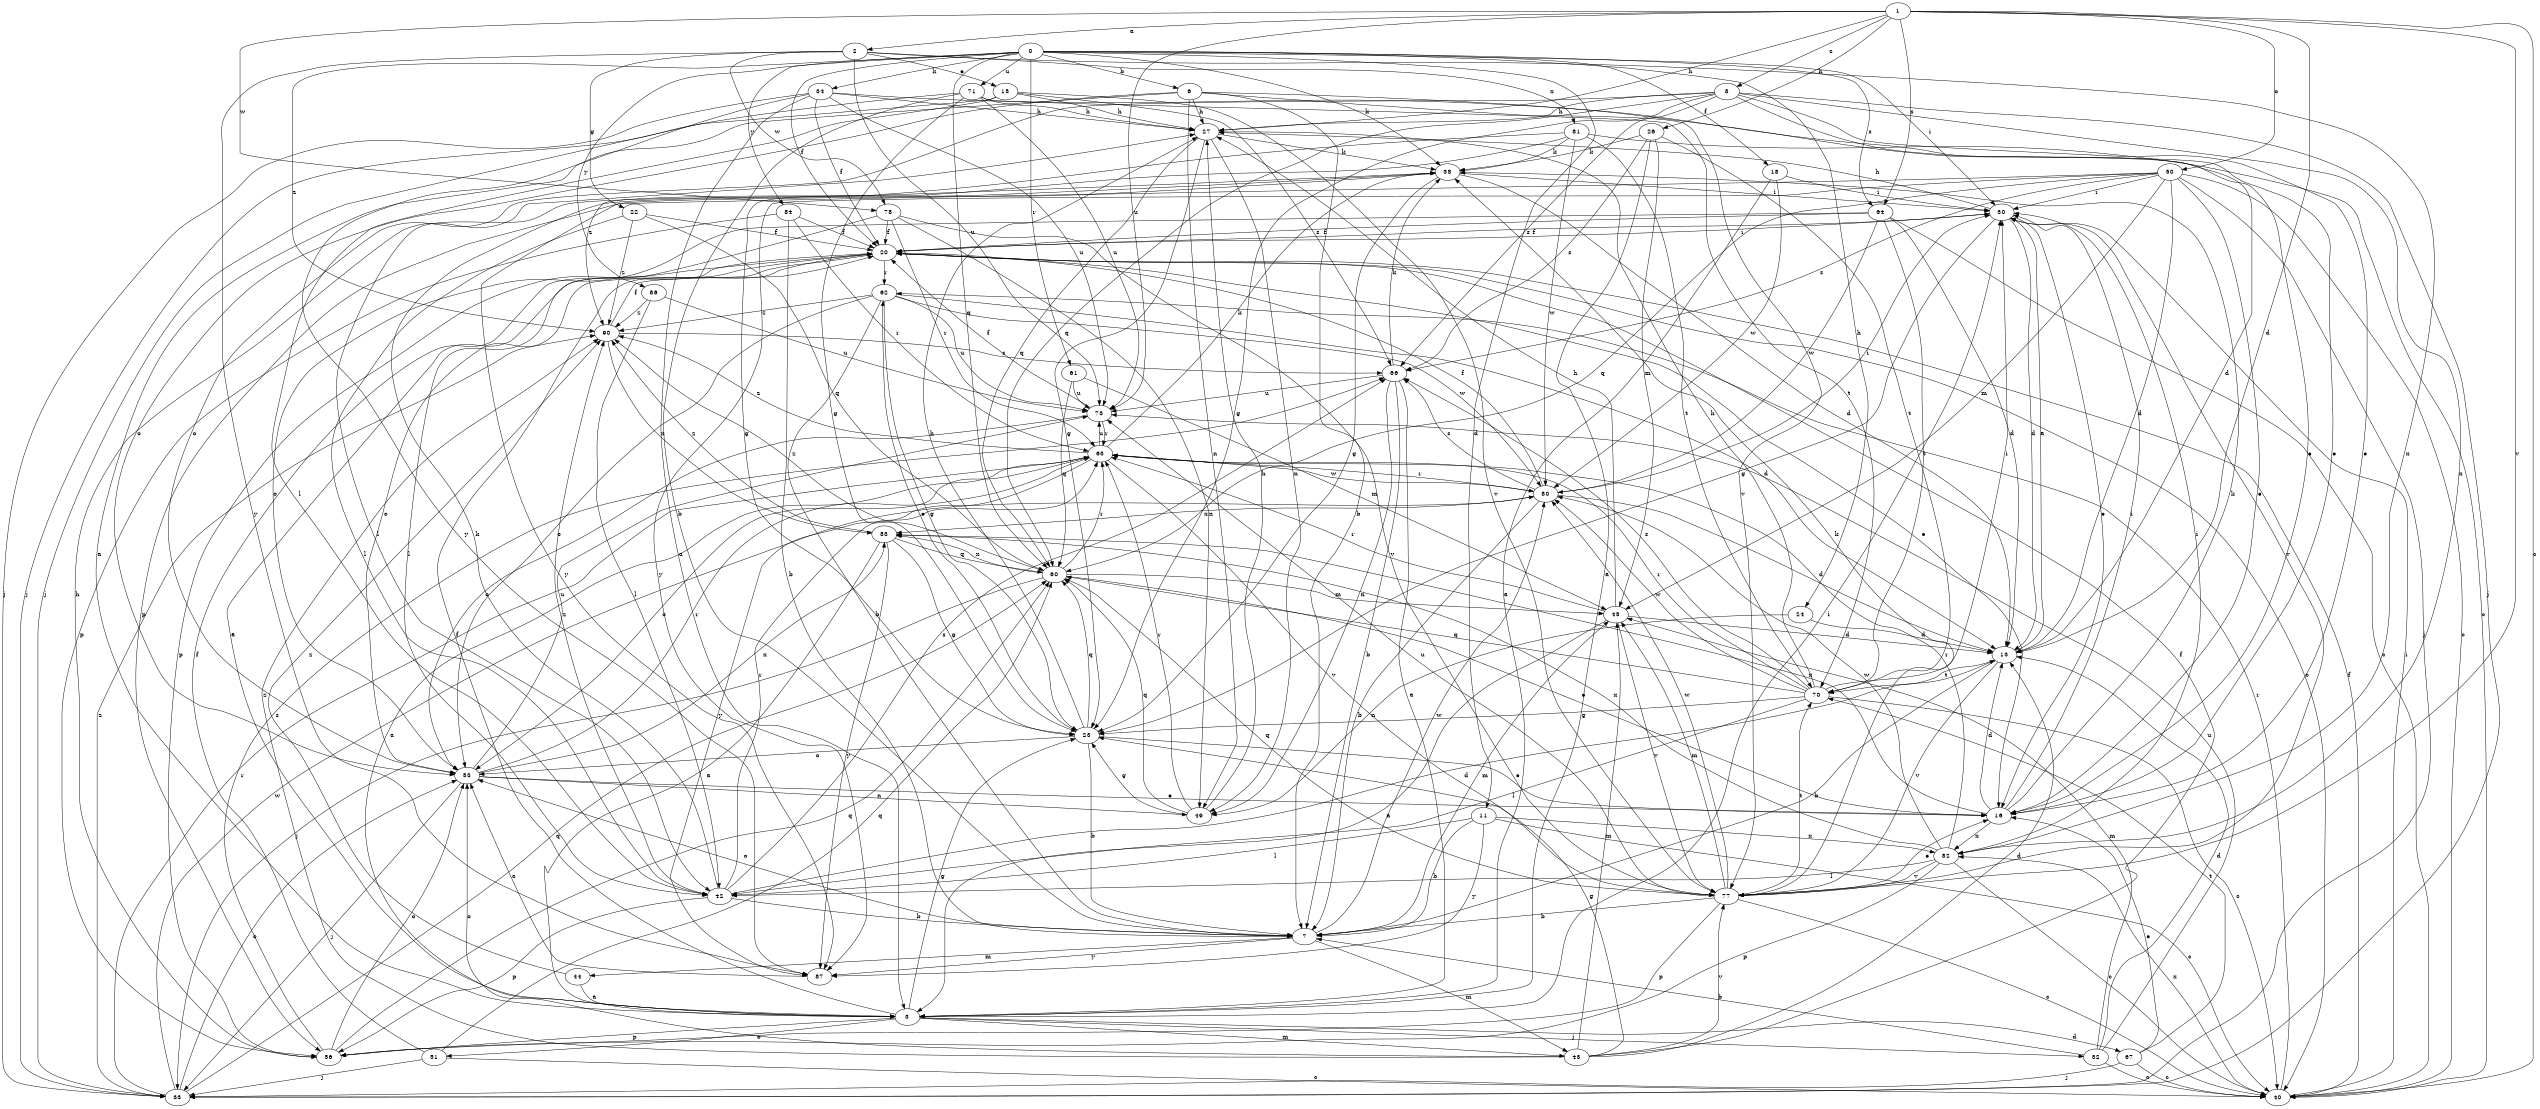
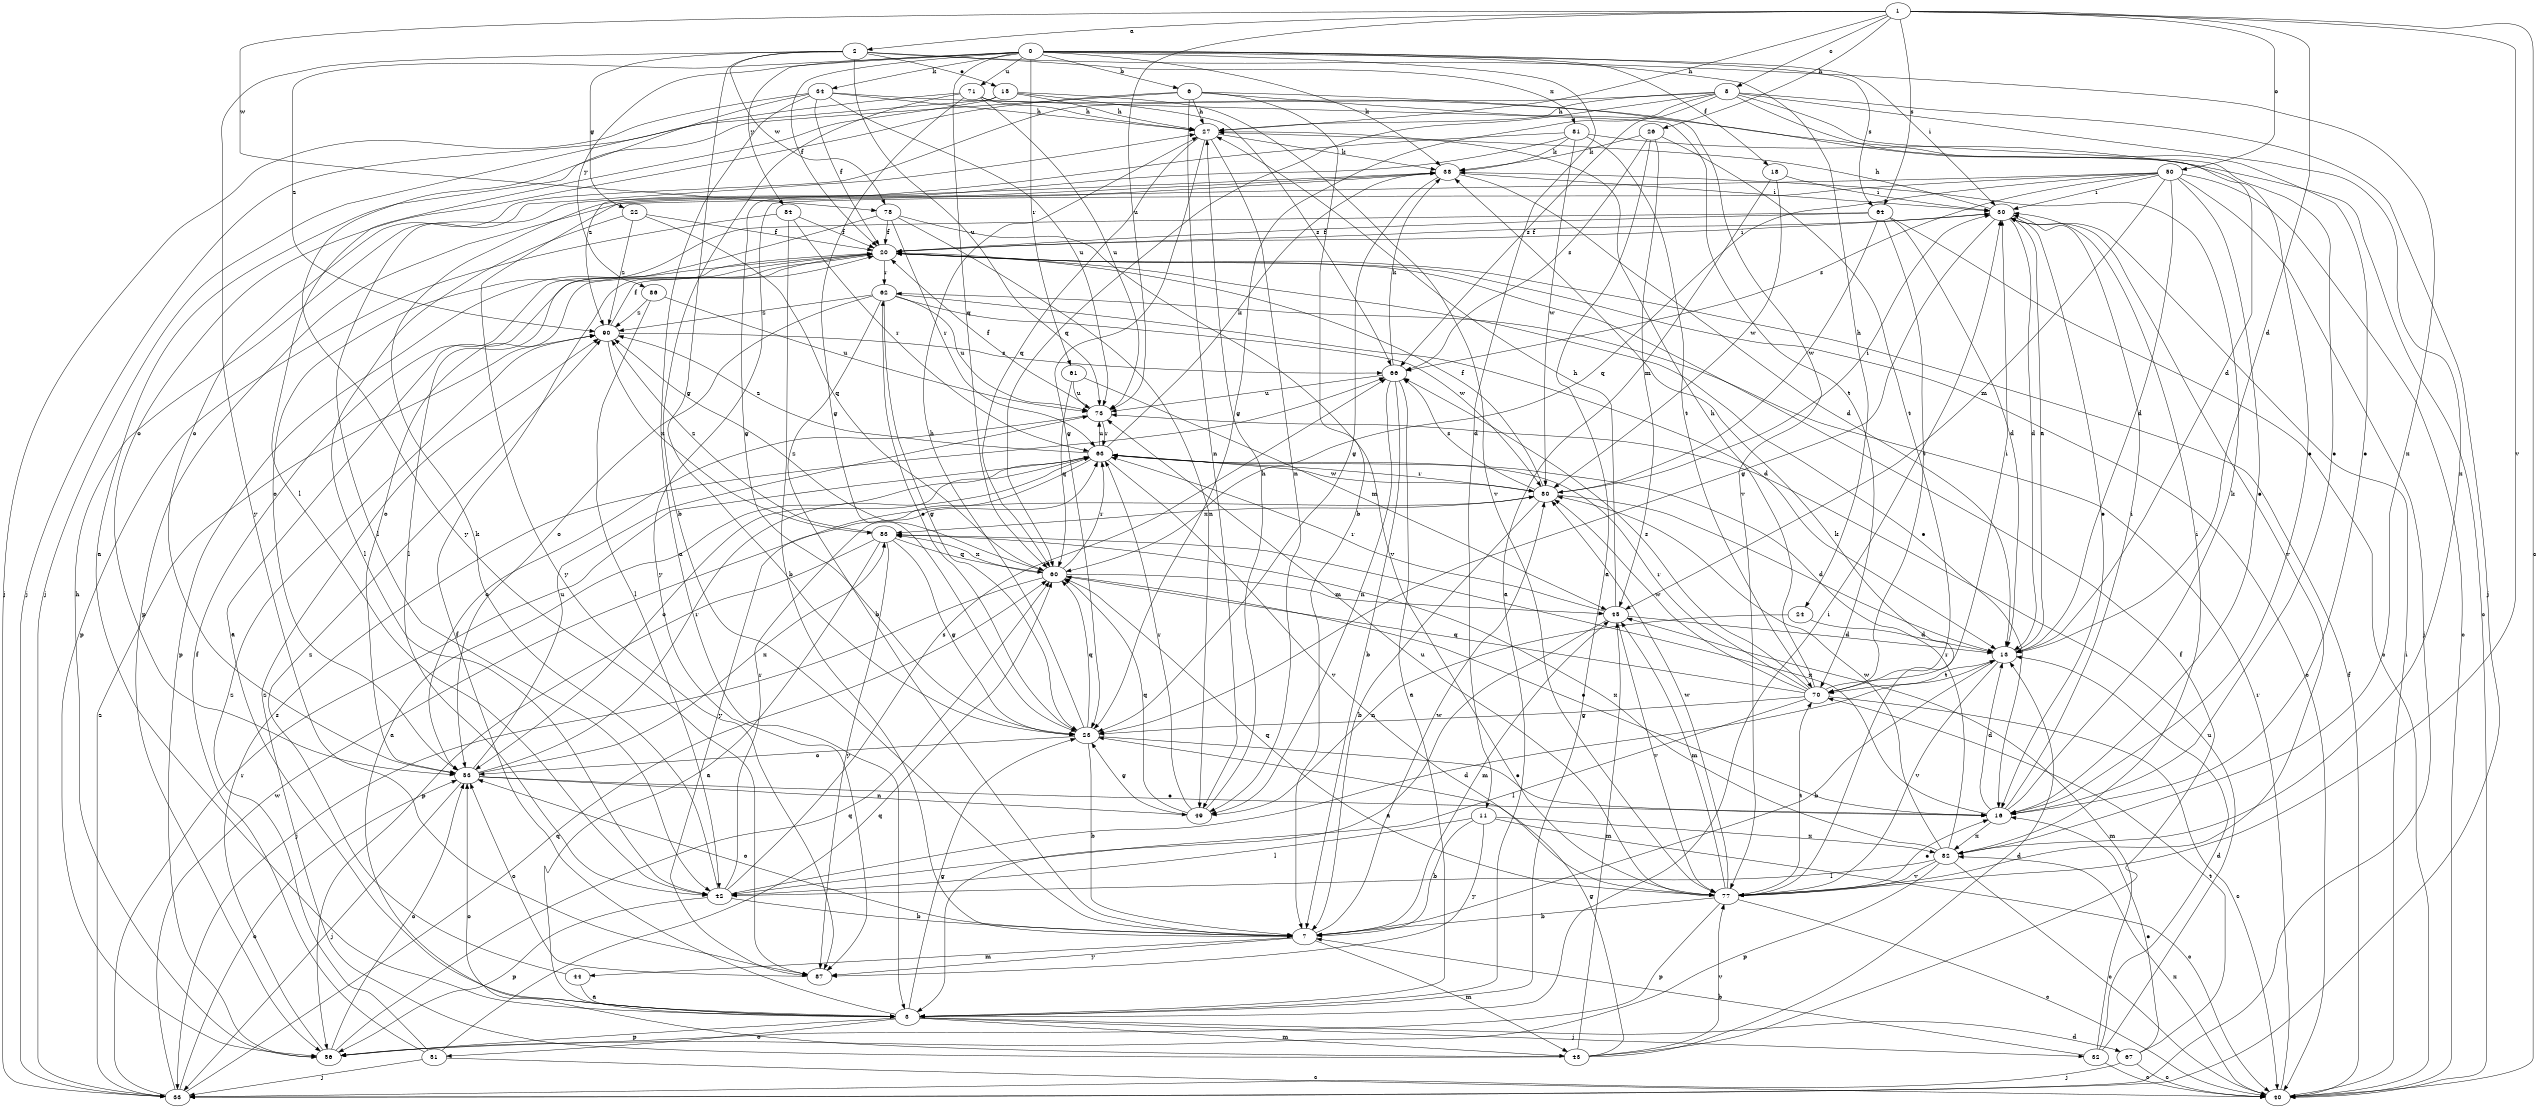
edge "2" -> "23": added, label "g"
edge "42" -> "90": now "51" -> "90"
edge "83" -> "56": added, label "p"
